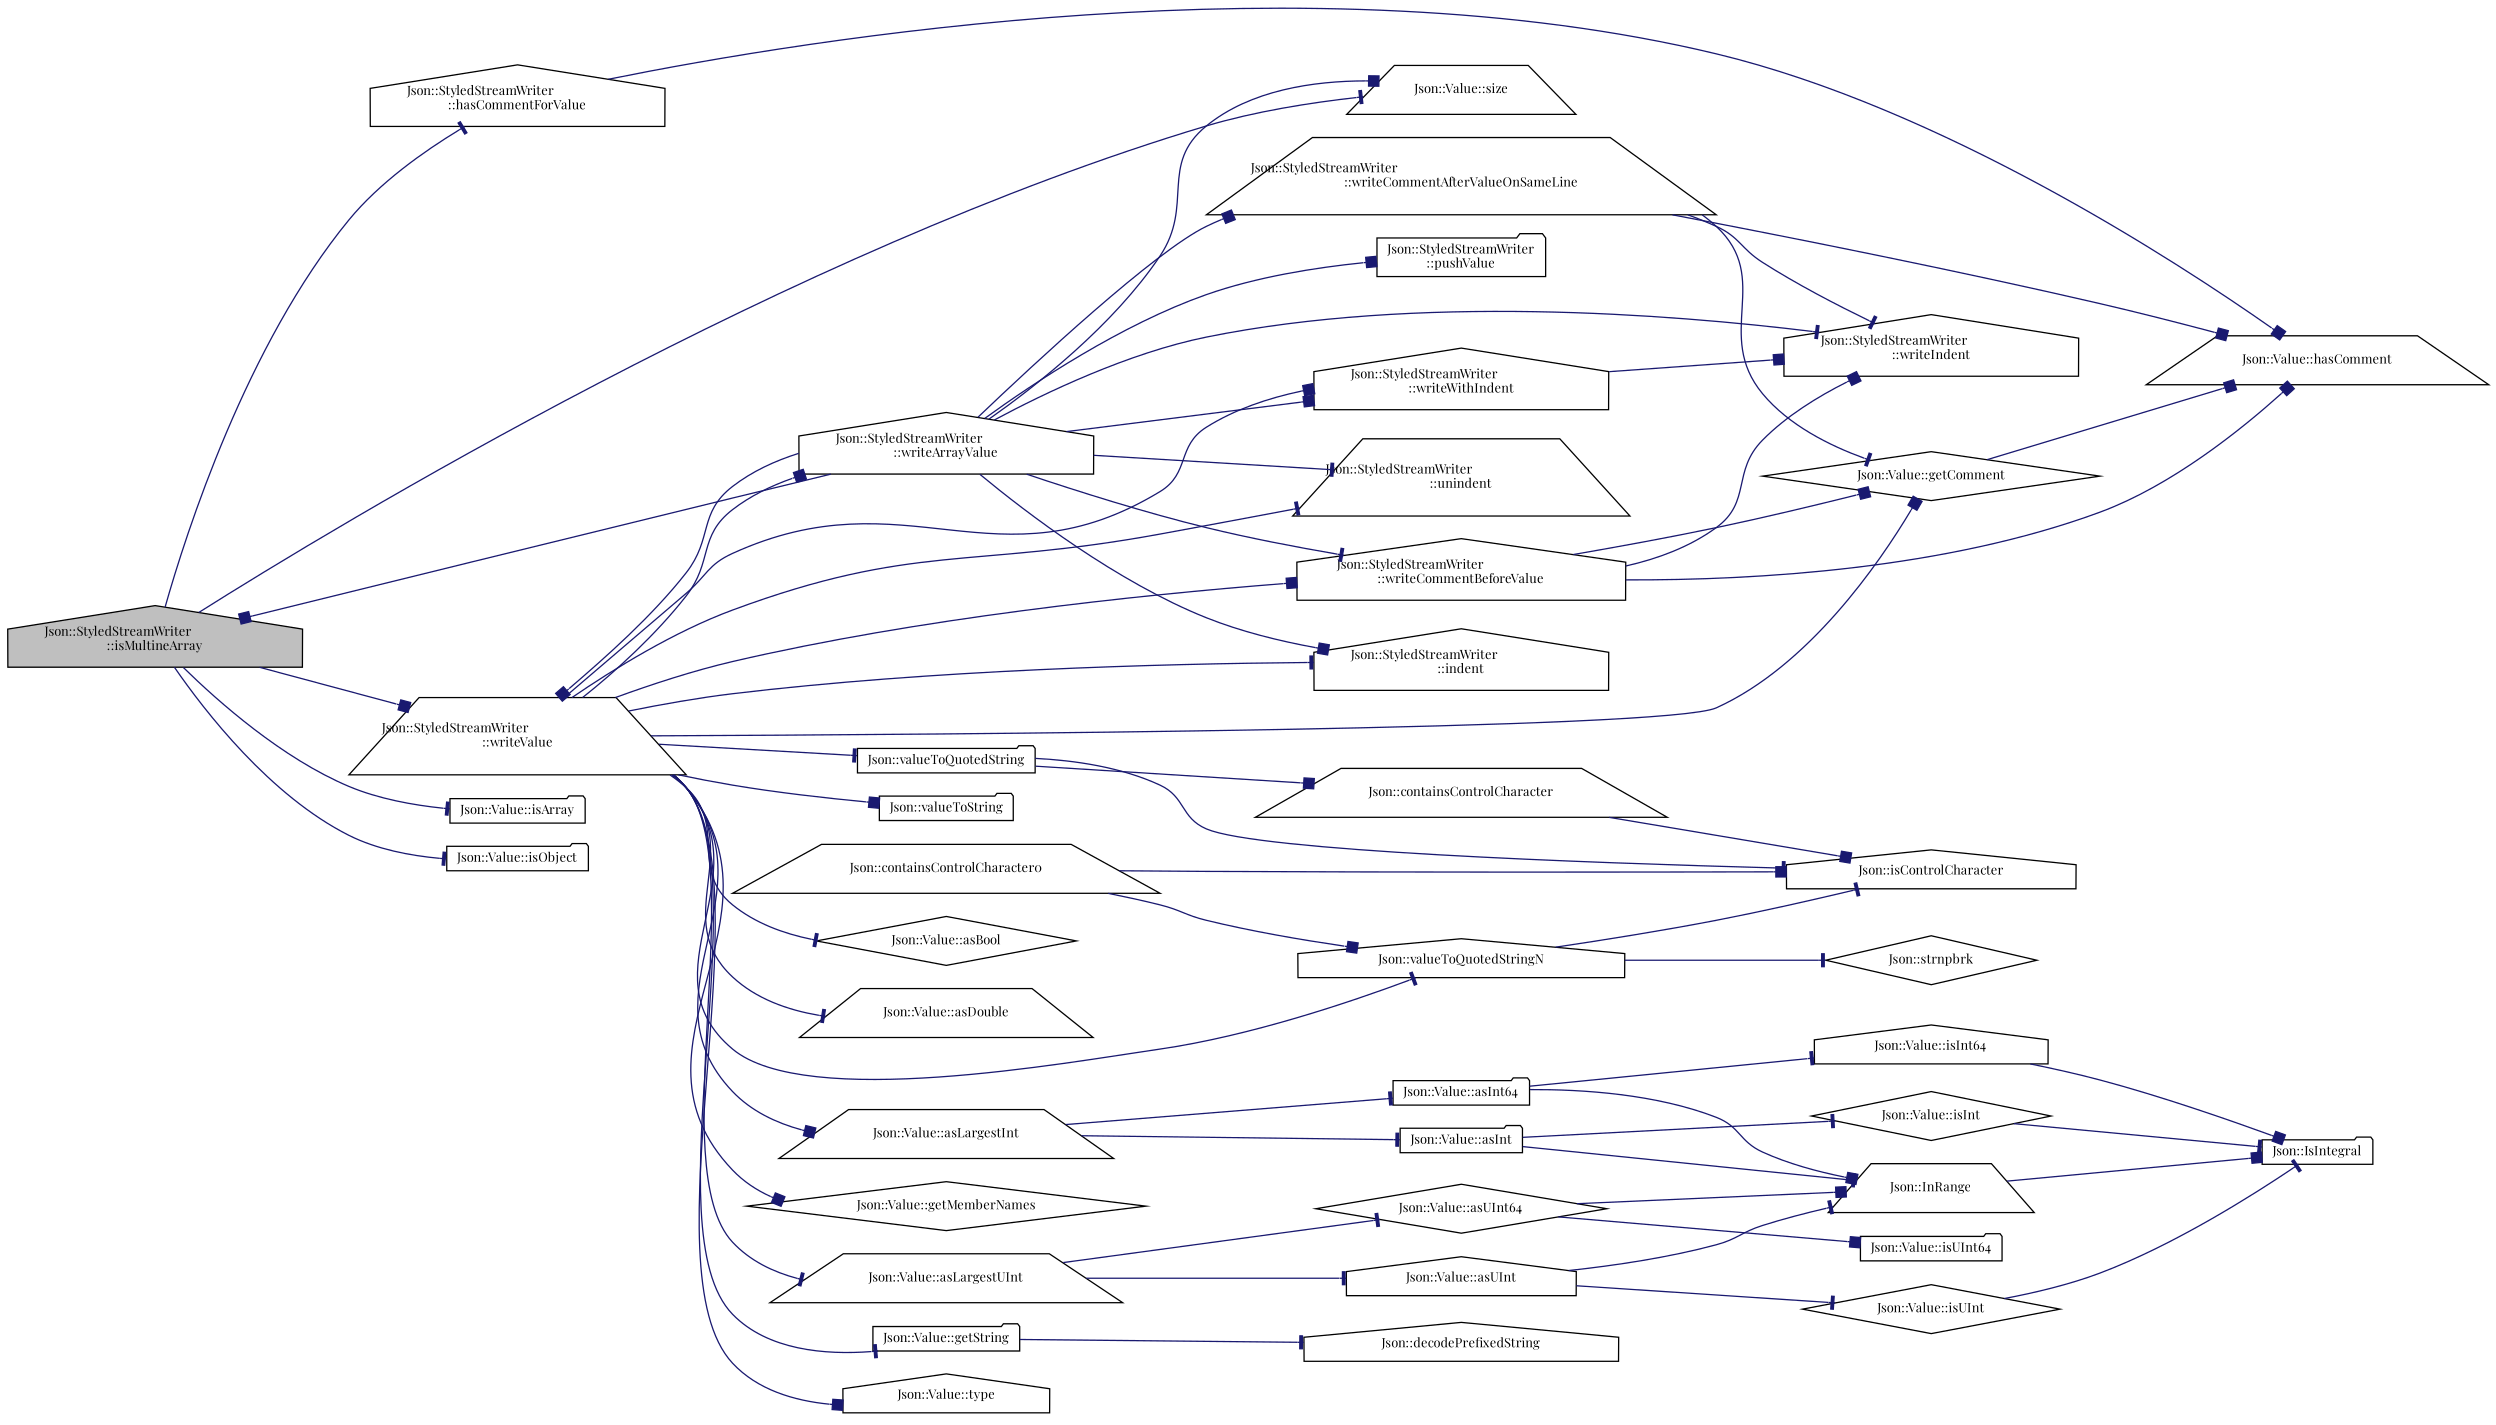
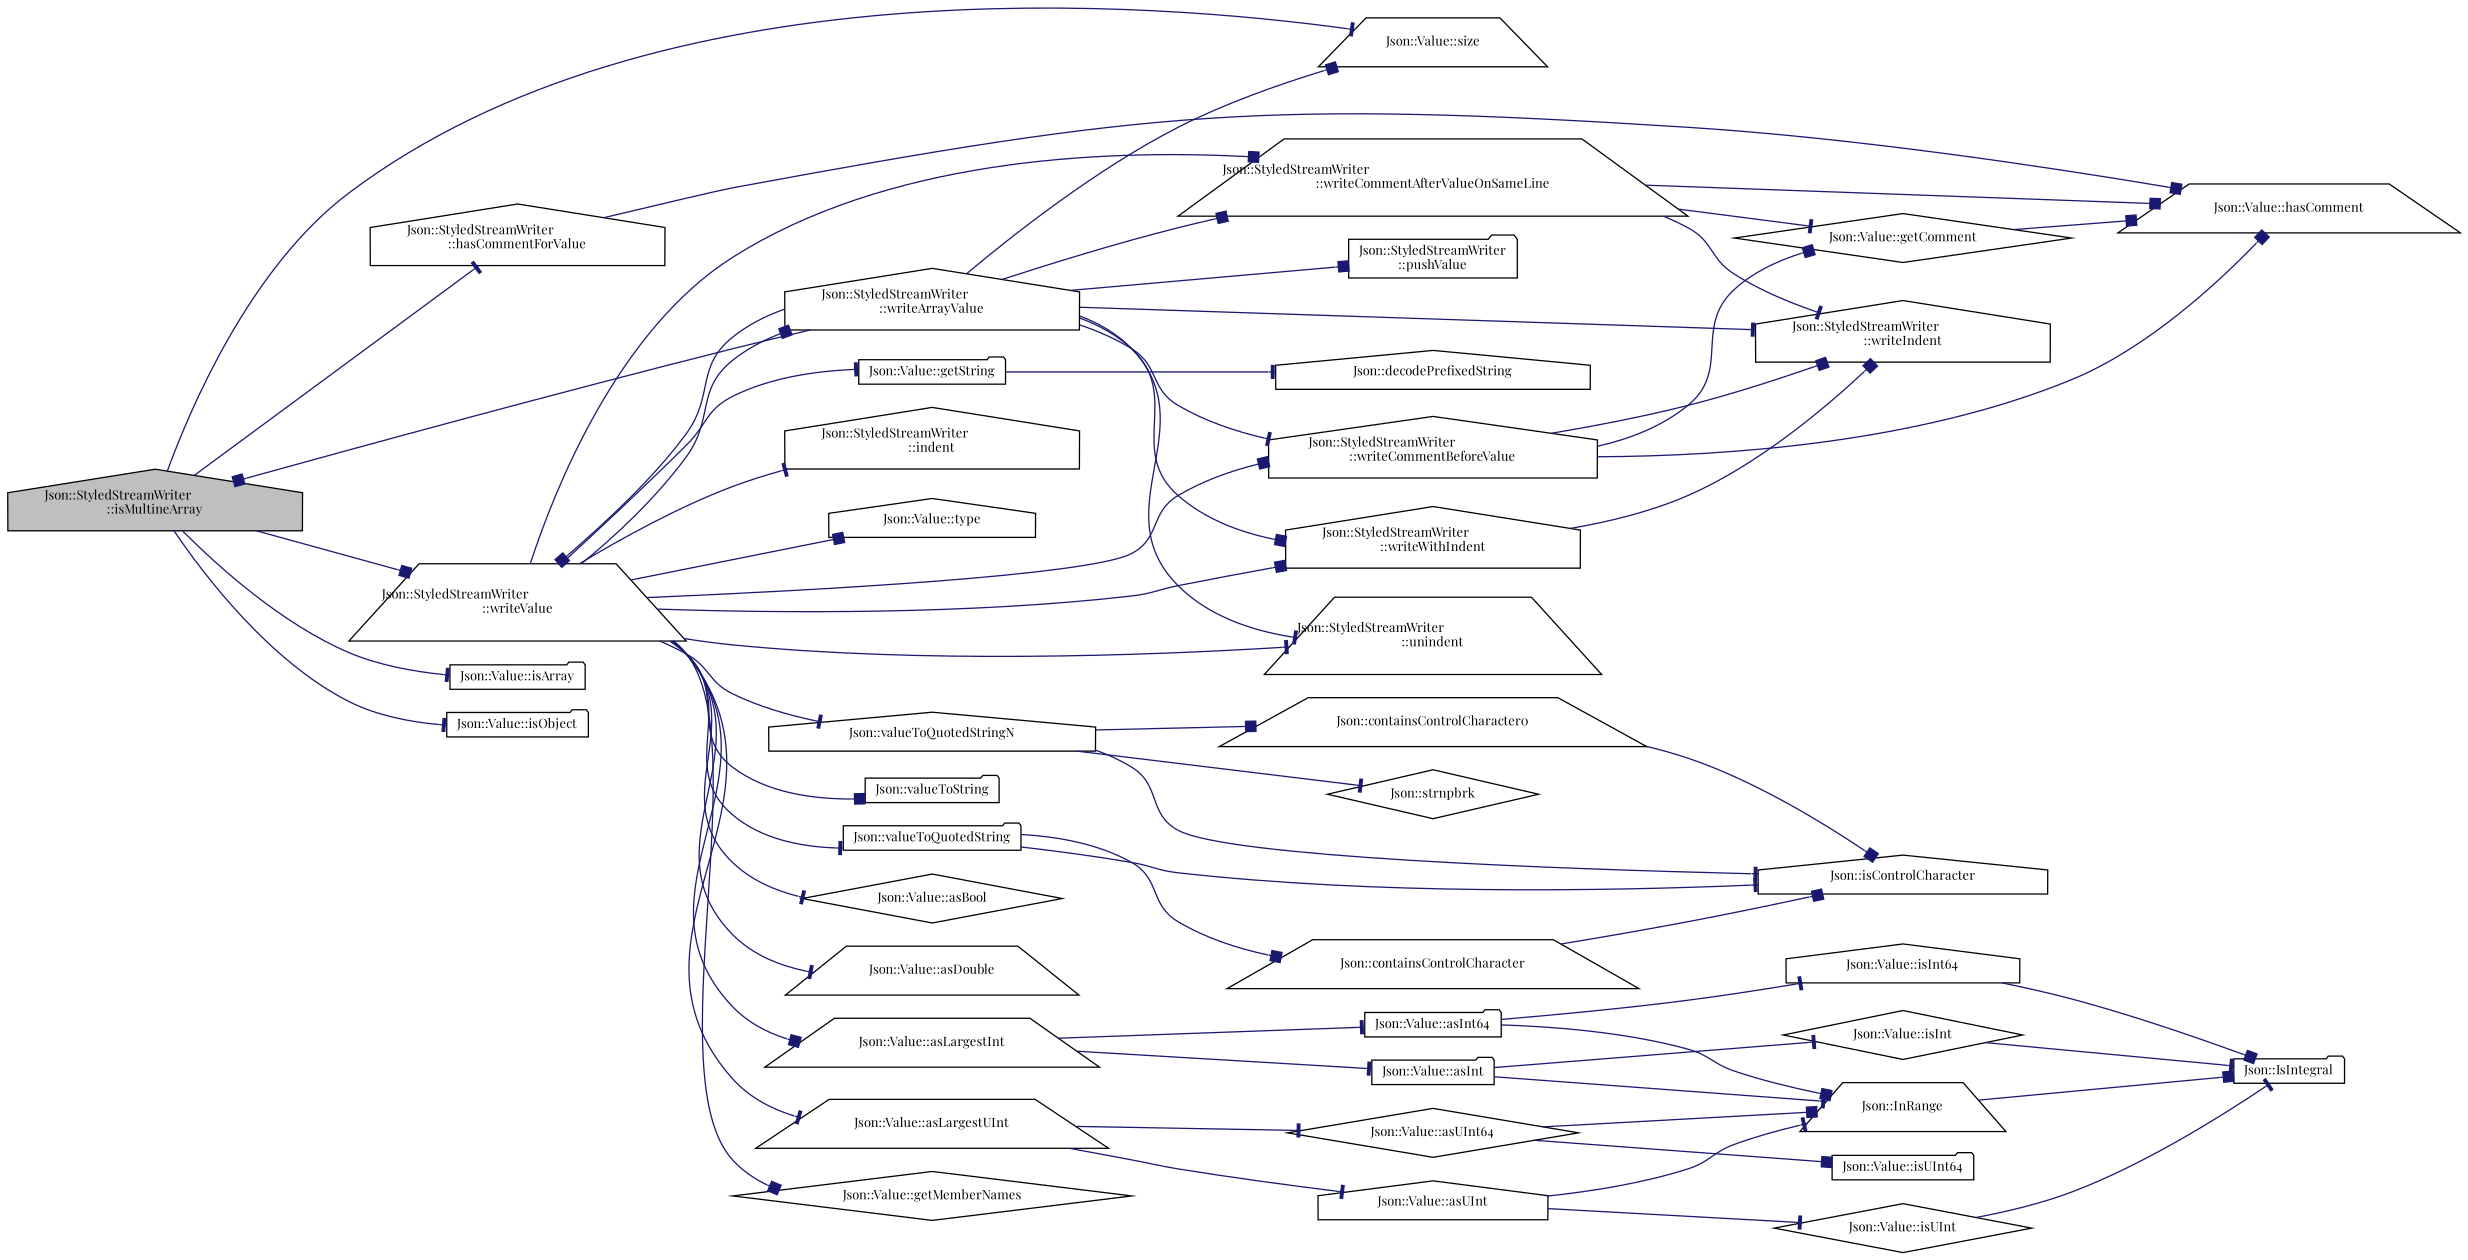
edge "Json::StyledStreamWriter ::writeArrayValue" -> "Json::StyledStreamWriter ::indent": removed
edge "Json::StyledStreamWriter ::writeValue" -> "Json::Value::getComment": now "Json::StyledStreamWriter ::writeValue" -> "Json::StyledStreamWriter ::writeCommentAfterValueOnSameLine"
edge "Json::containsControlCharacter0" -> "Json::valueToQuotedStringN": reversed
